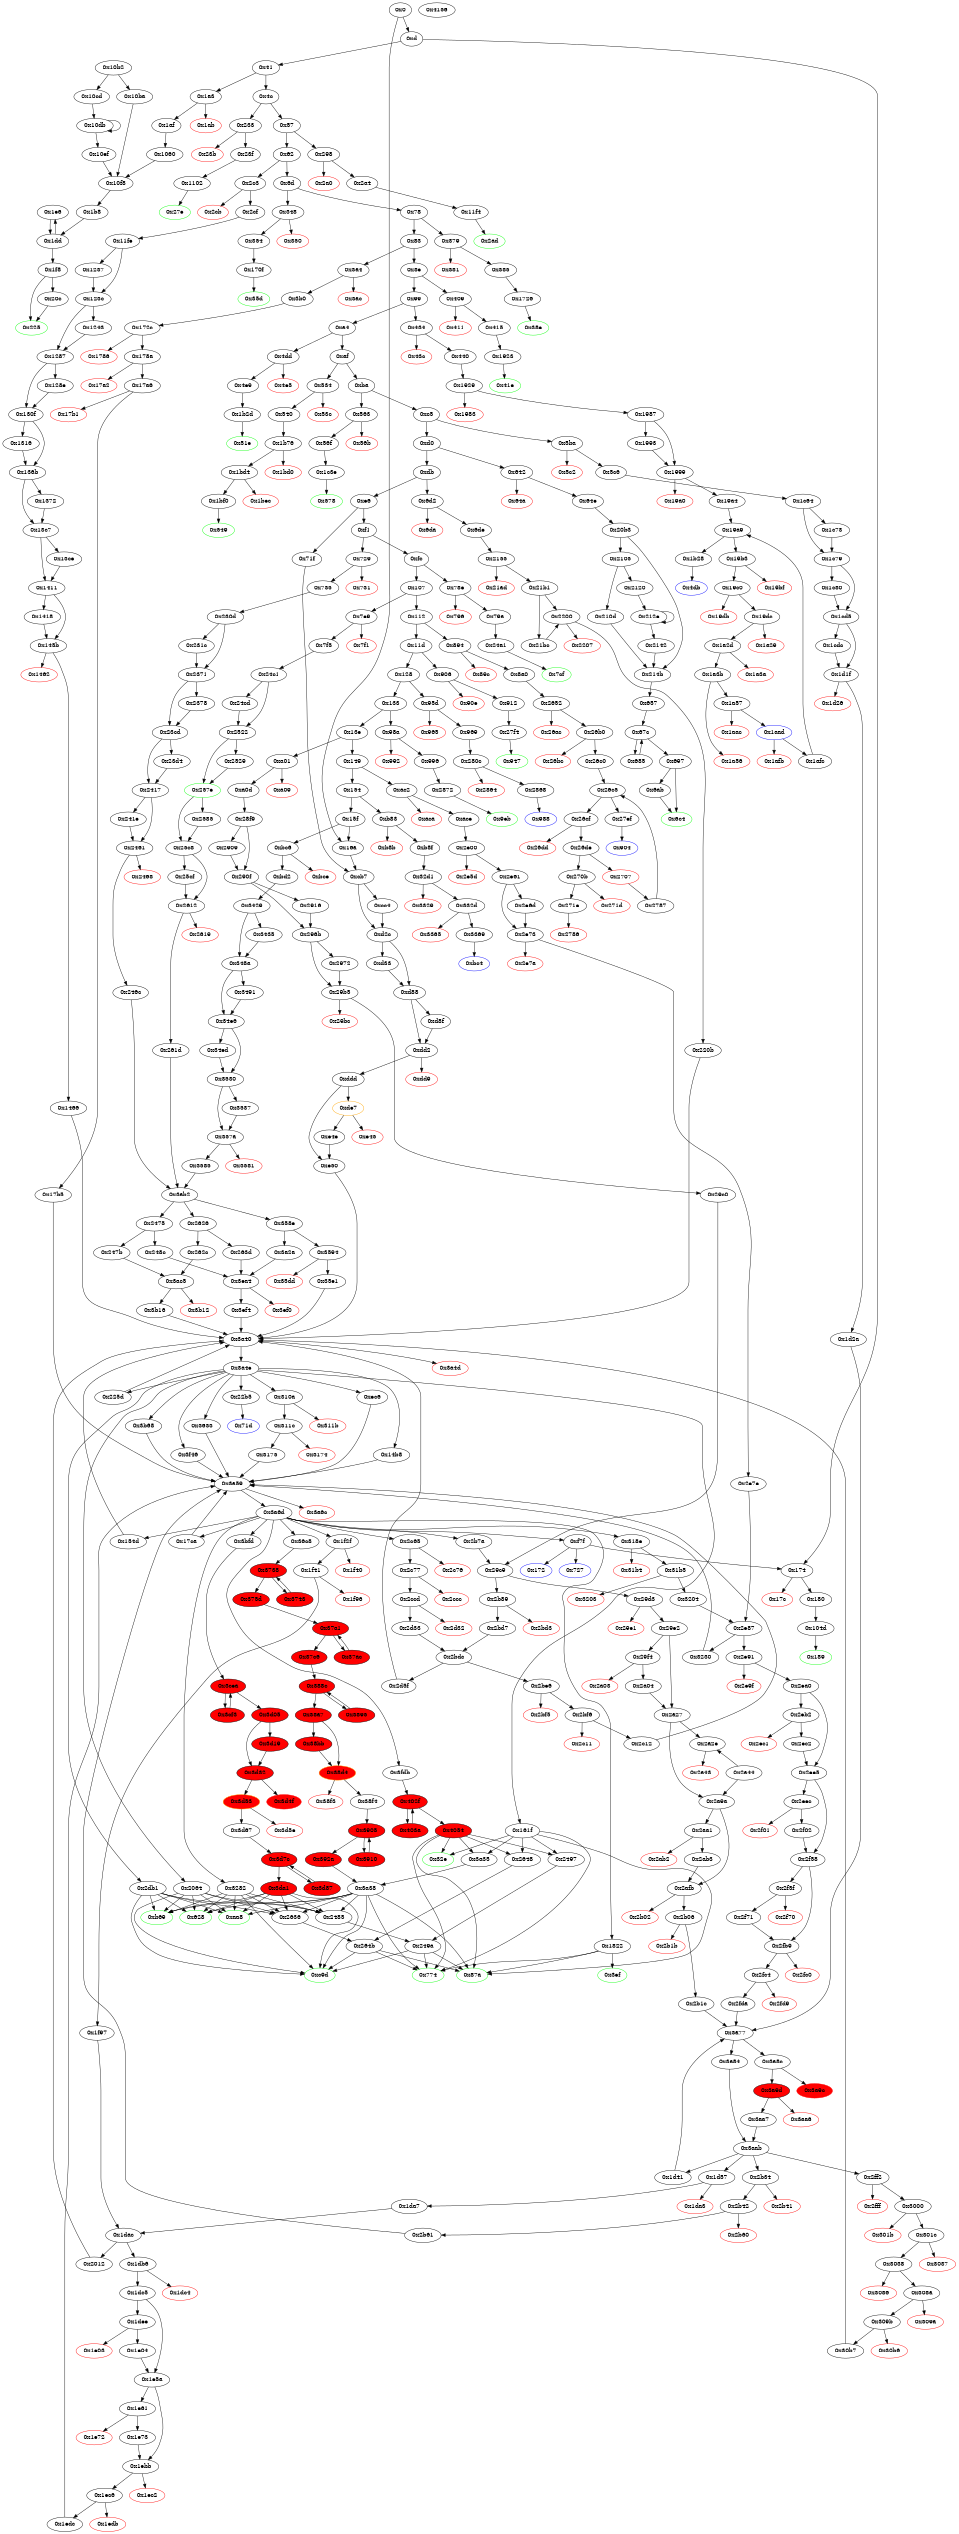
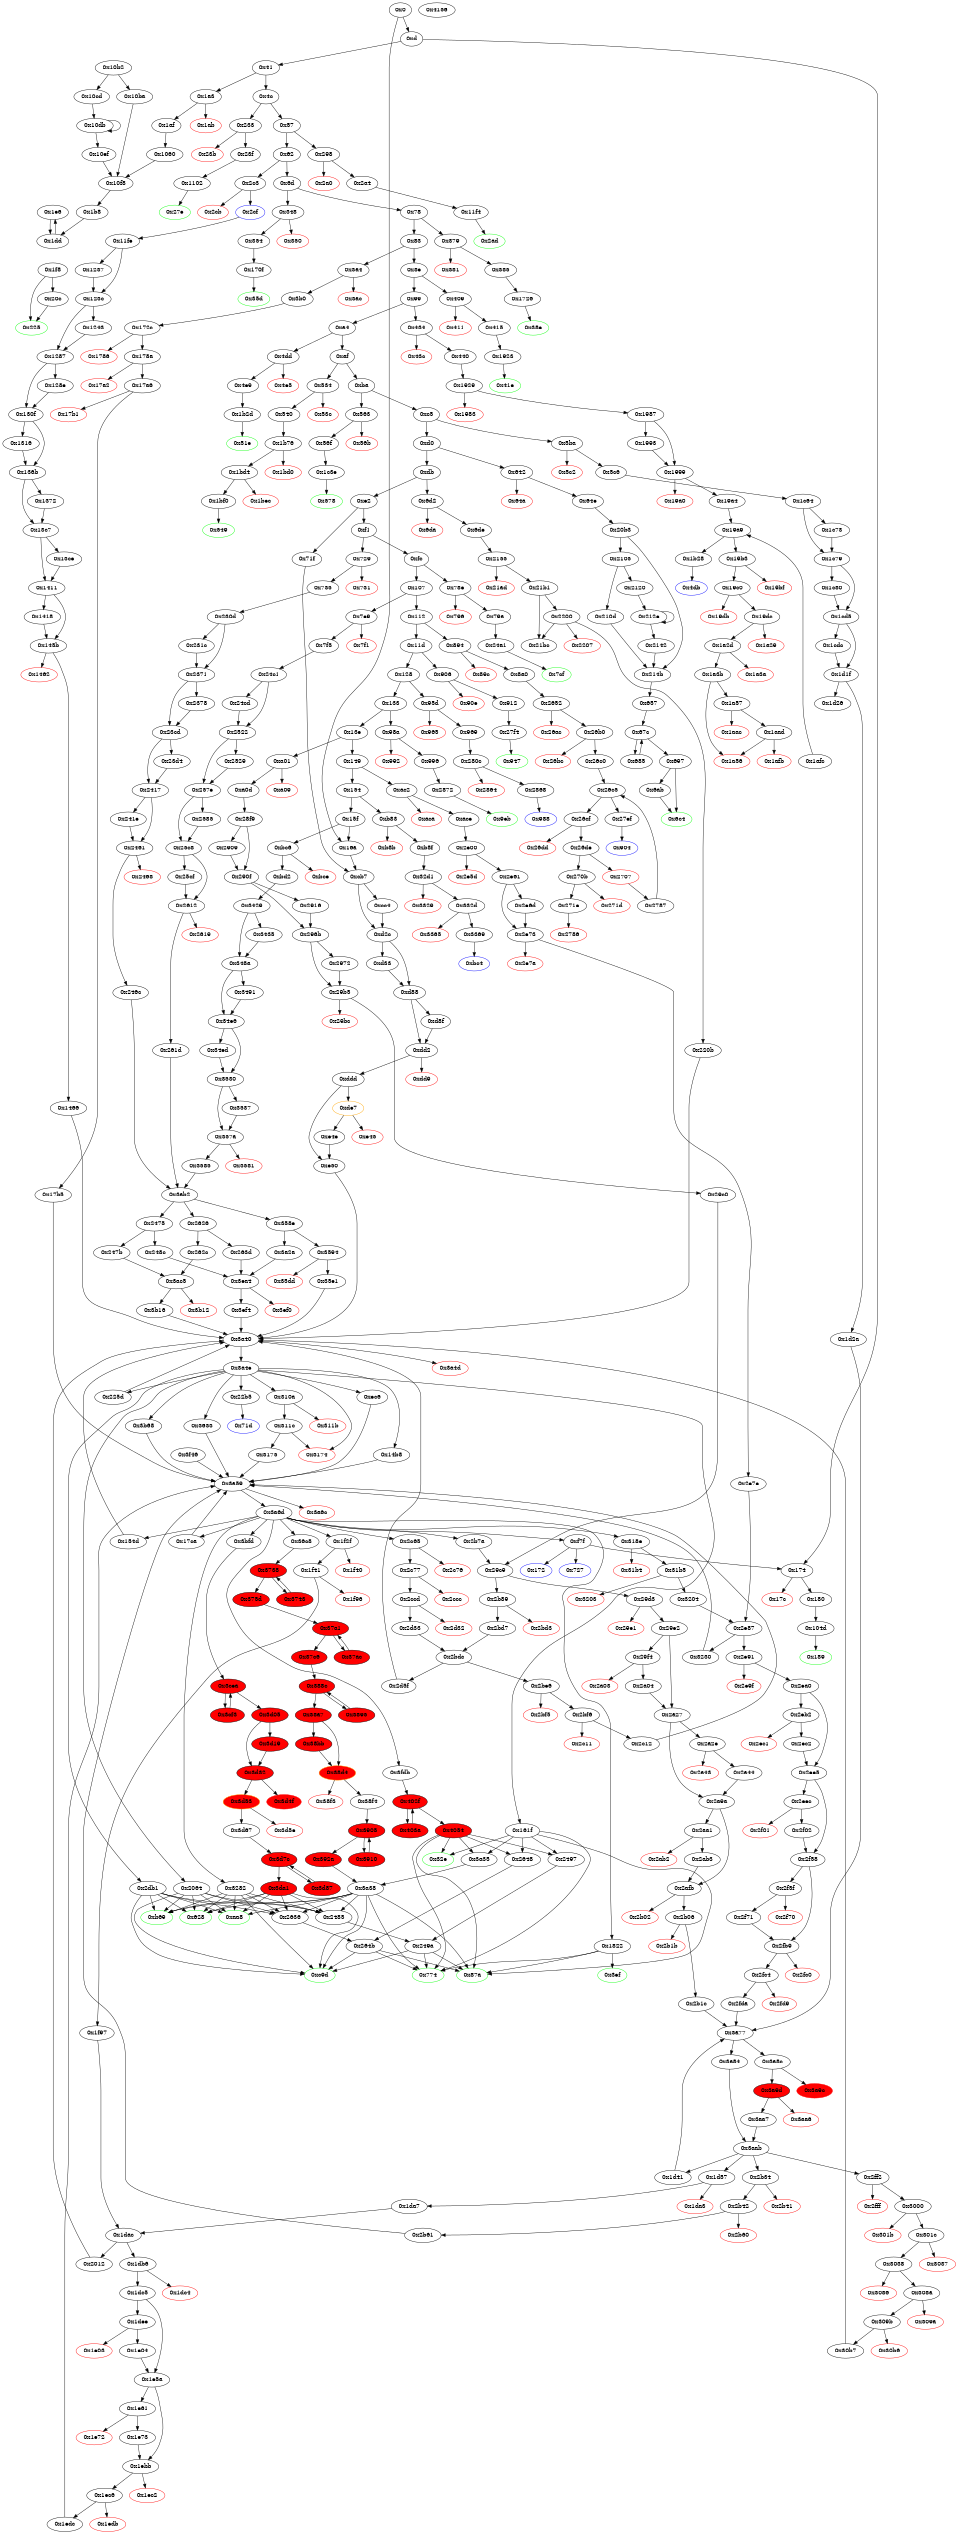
node "0x2cf": color black -> blue
edge "0x1dd" -> "0x1f8": removed
node "0xe6": label "0xe6" -> "0xe2"
edge "0x21bc" -> "0x2200": reversed
node "0x1d26": color red -> black
node "0x1aad": color blue -> black
edge "0x1aad" -> "0x1afc": now "0x1aad" -> "0x1a56"
node "0x257e": color green -> black
edge "0x3a4e" -> "0x3f46": now "0x3a4e" -> "0x3174"
edge "0x2a44" -> "0x2a2e": reversed
